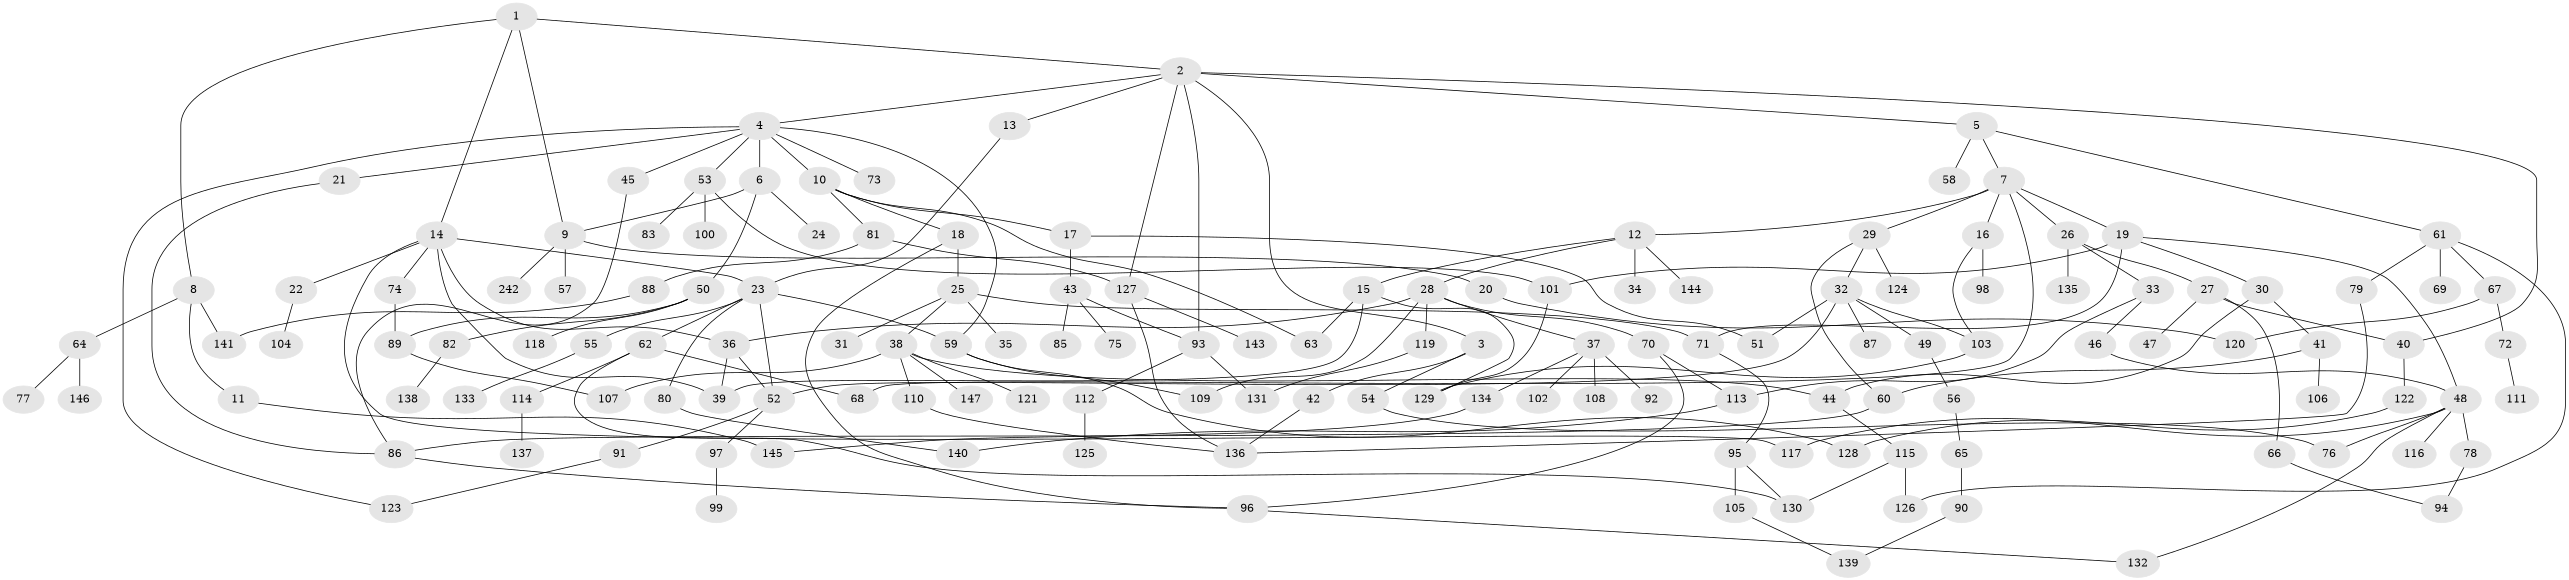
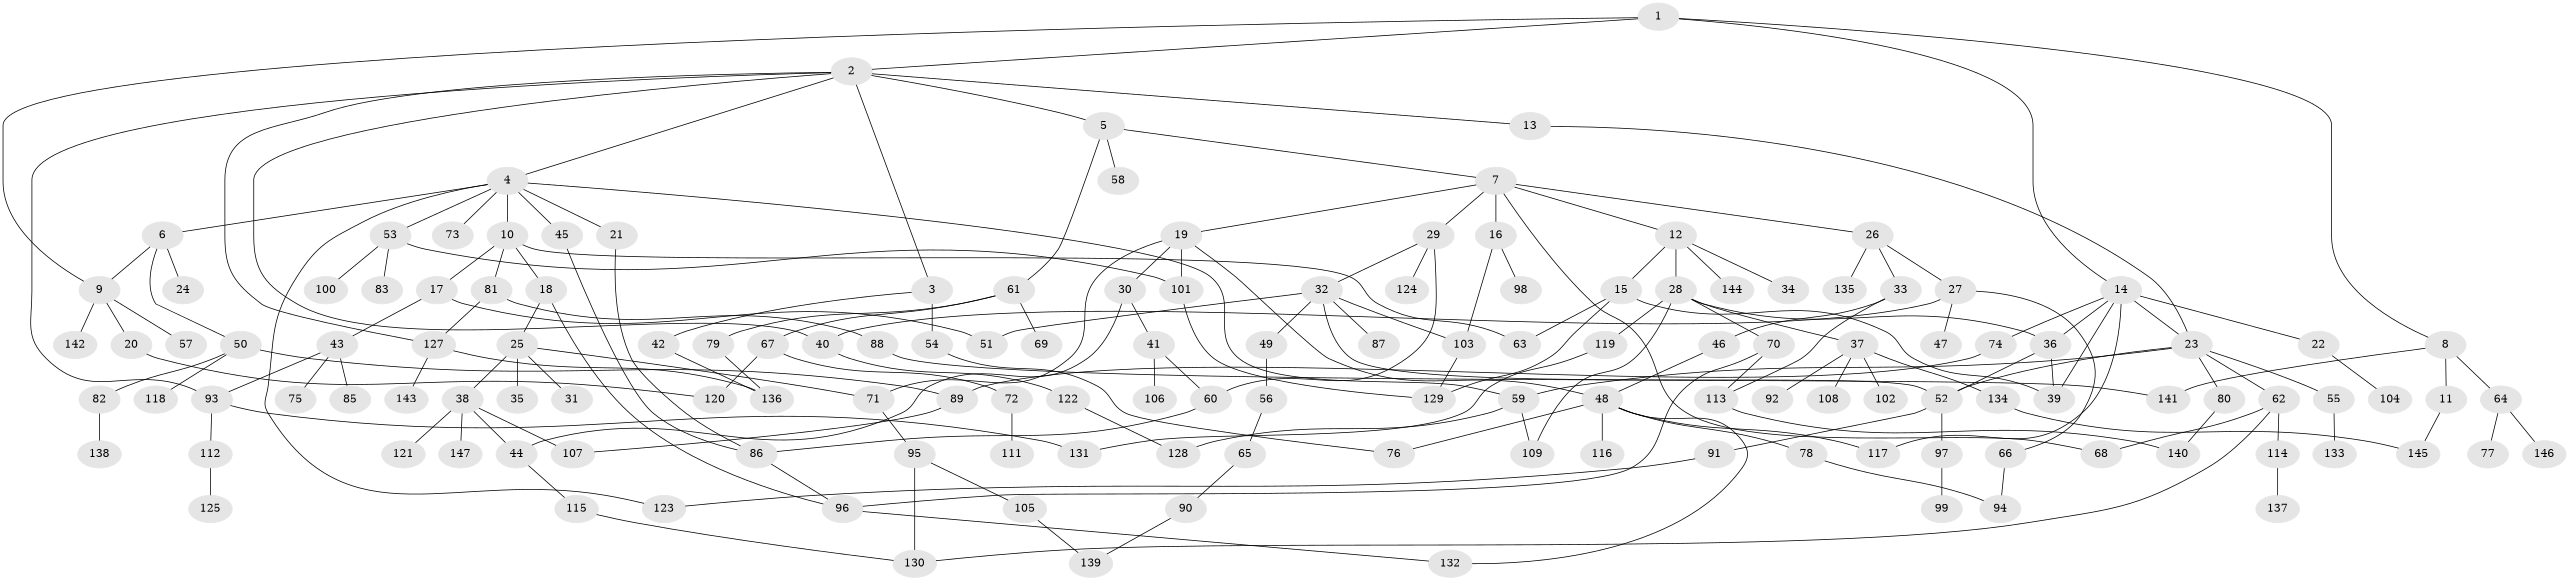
node "242": label "242" -> "142"
node "110": removed
node "126": removed
